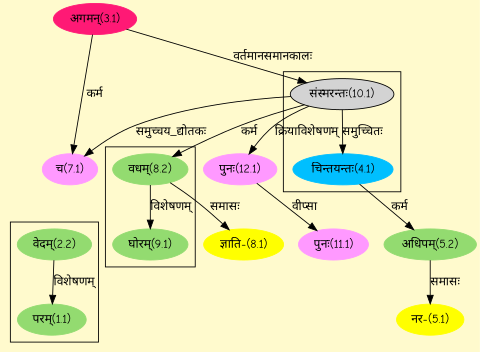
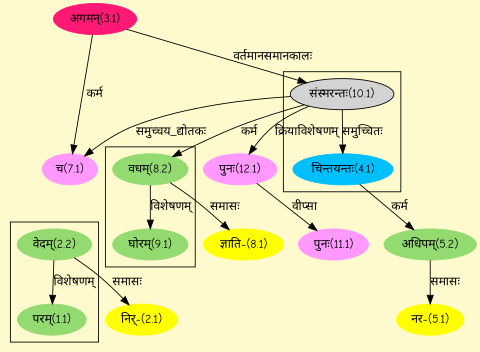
node "निर्-(2.1)": added
